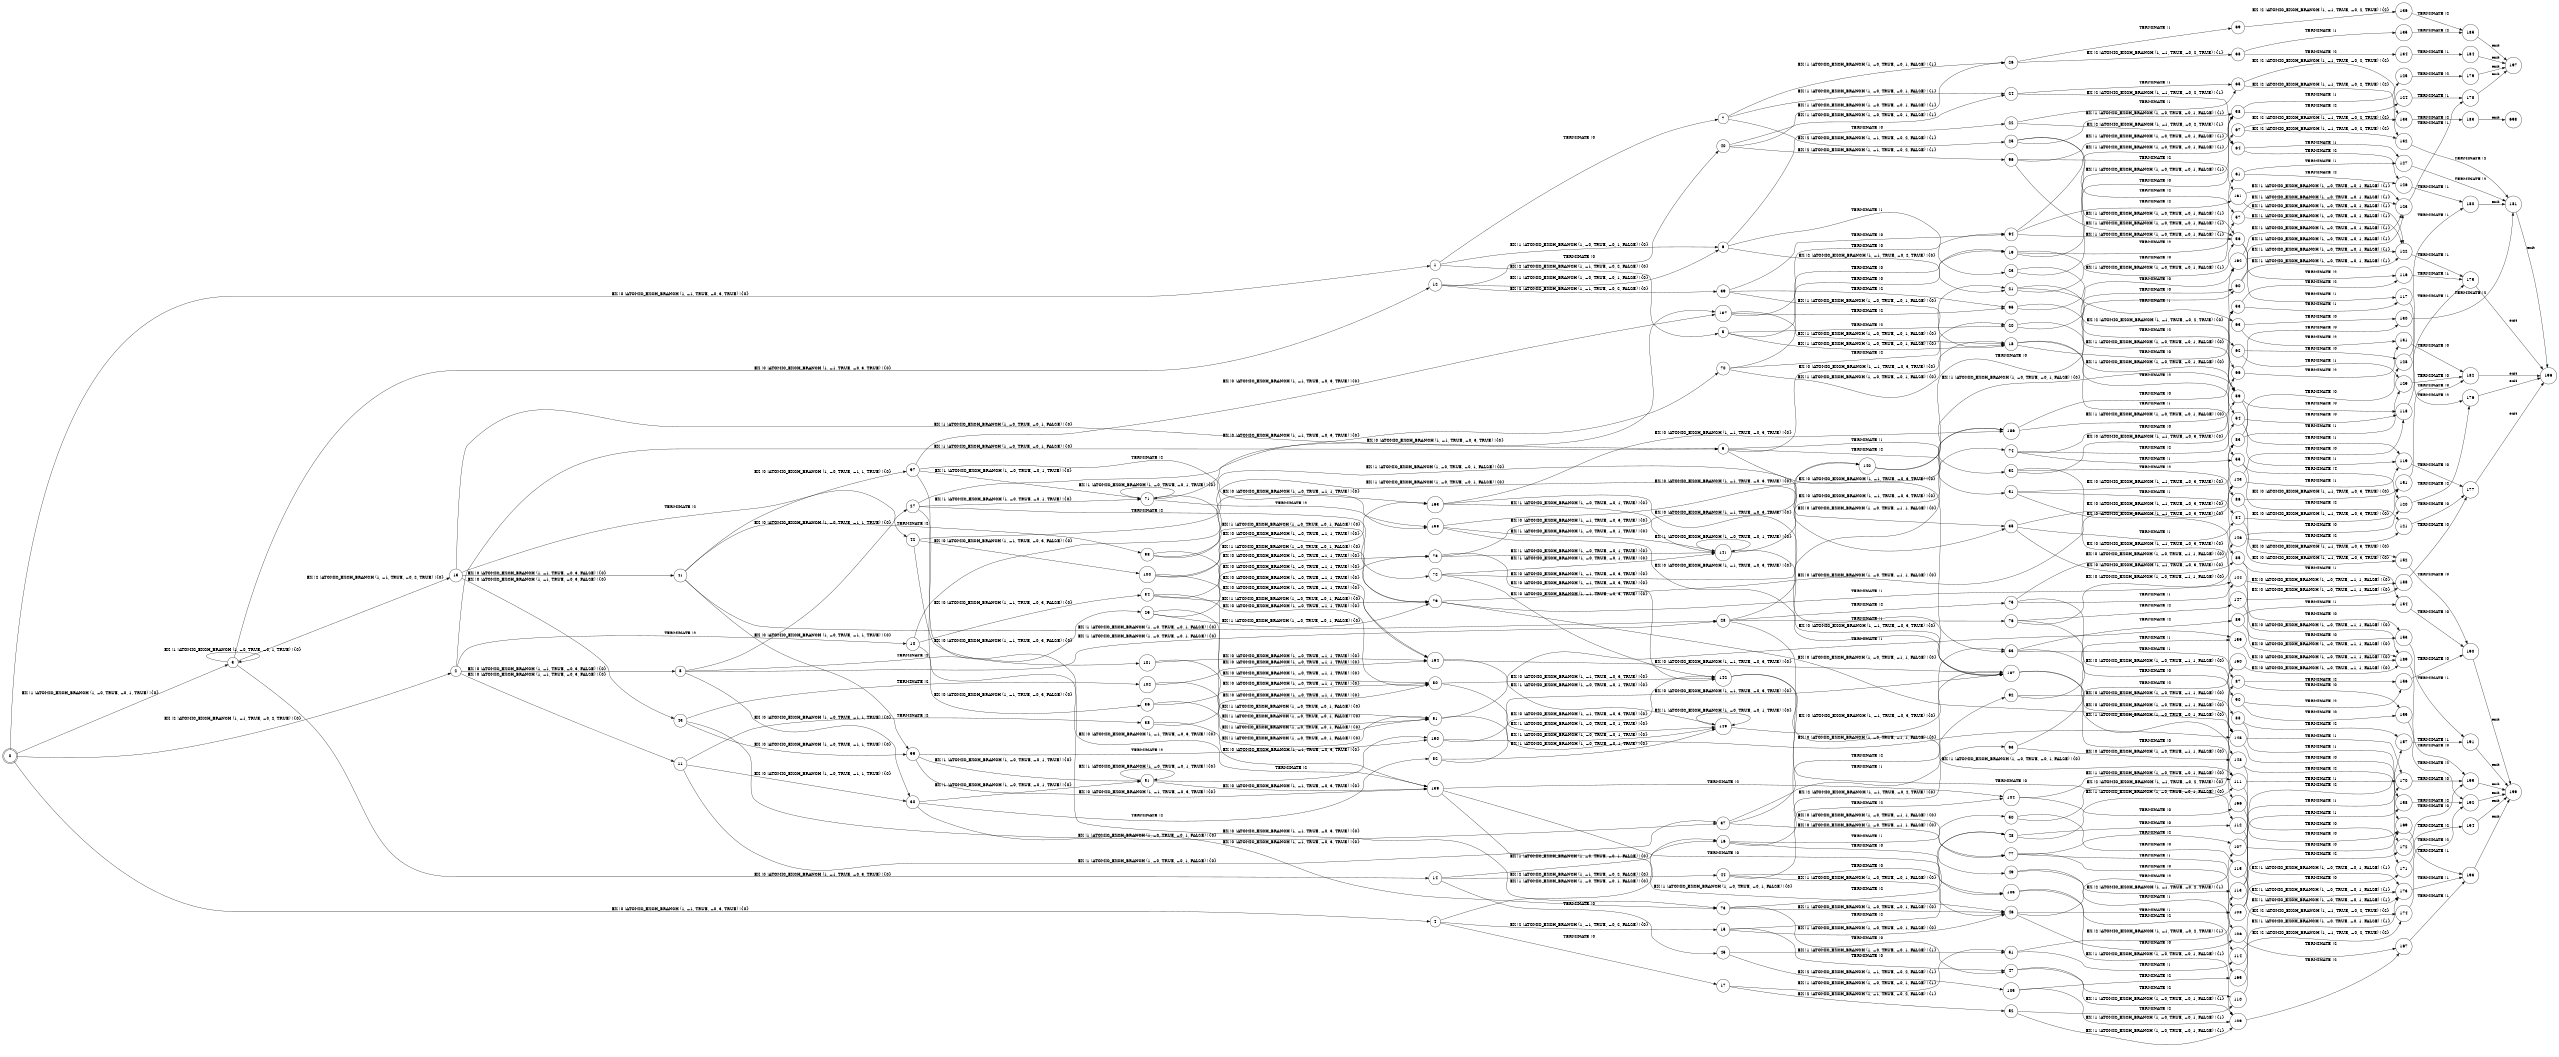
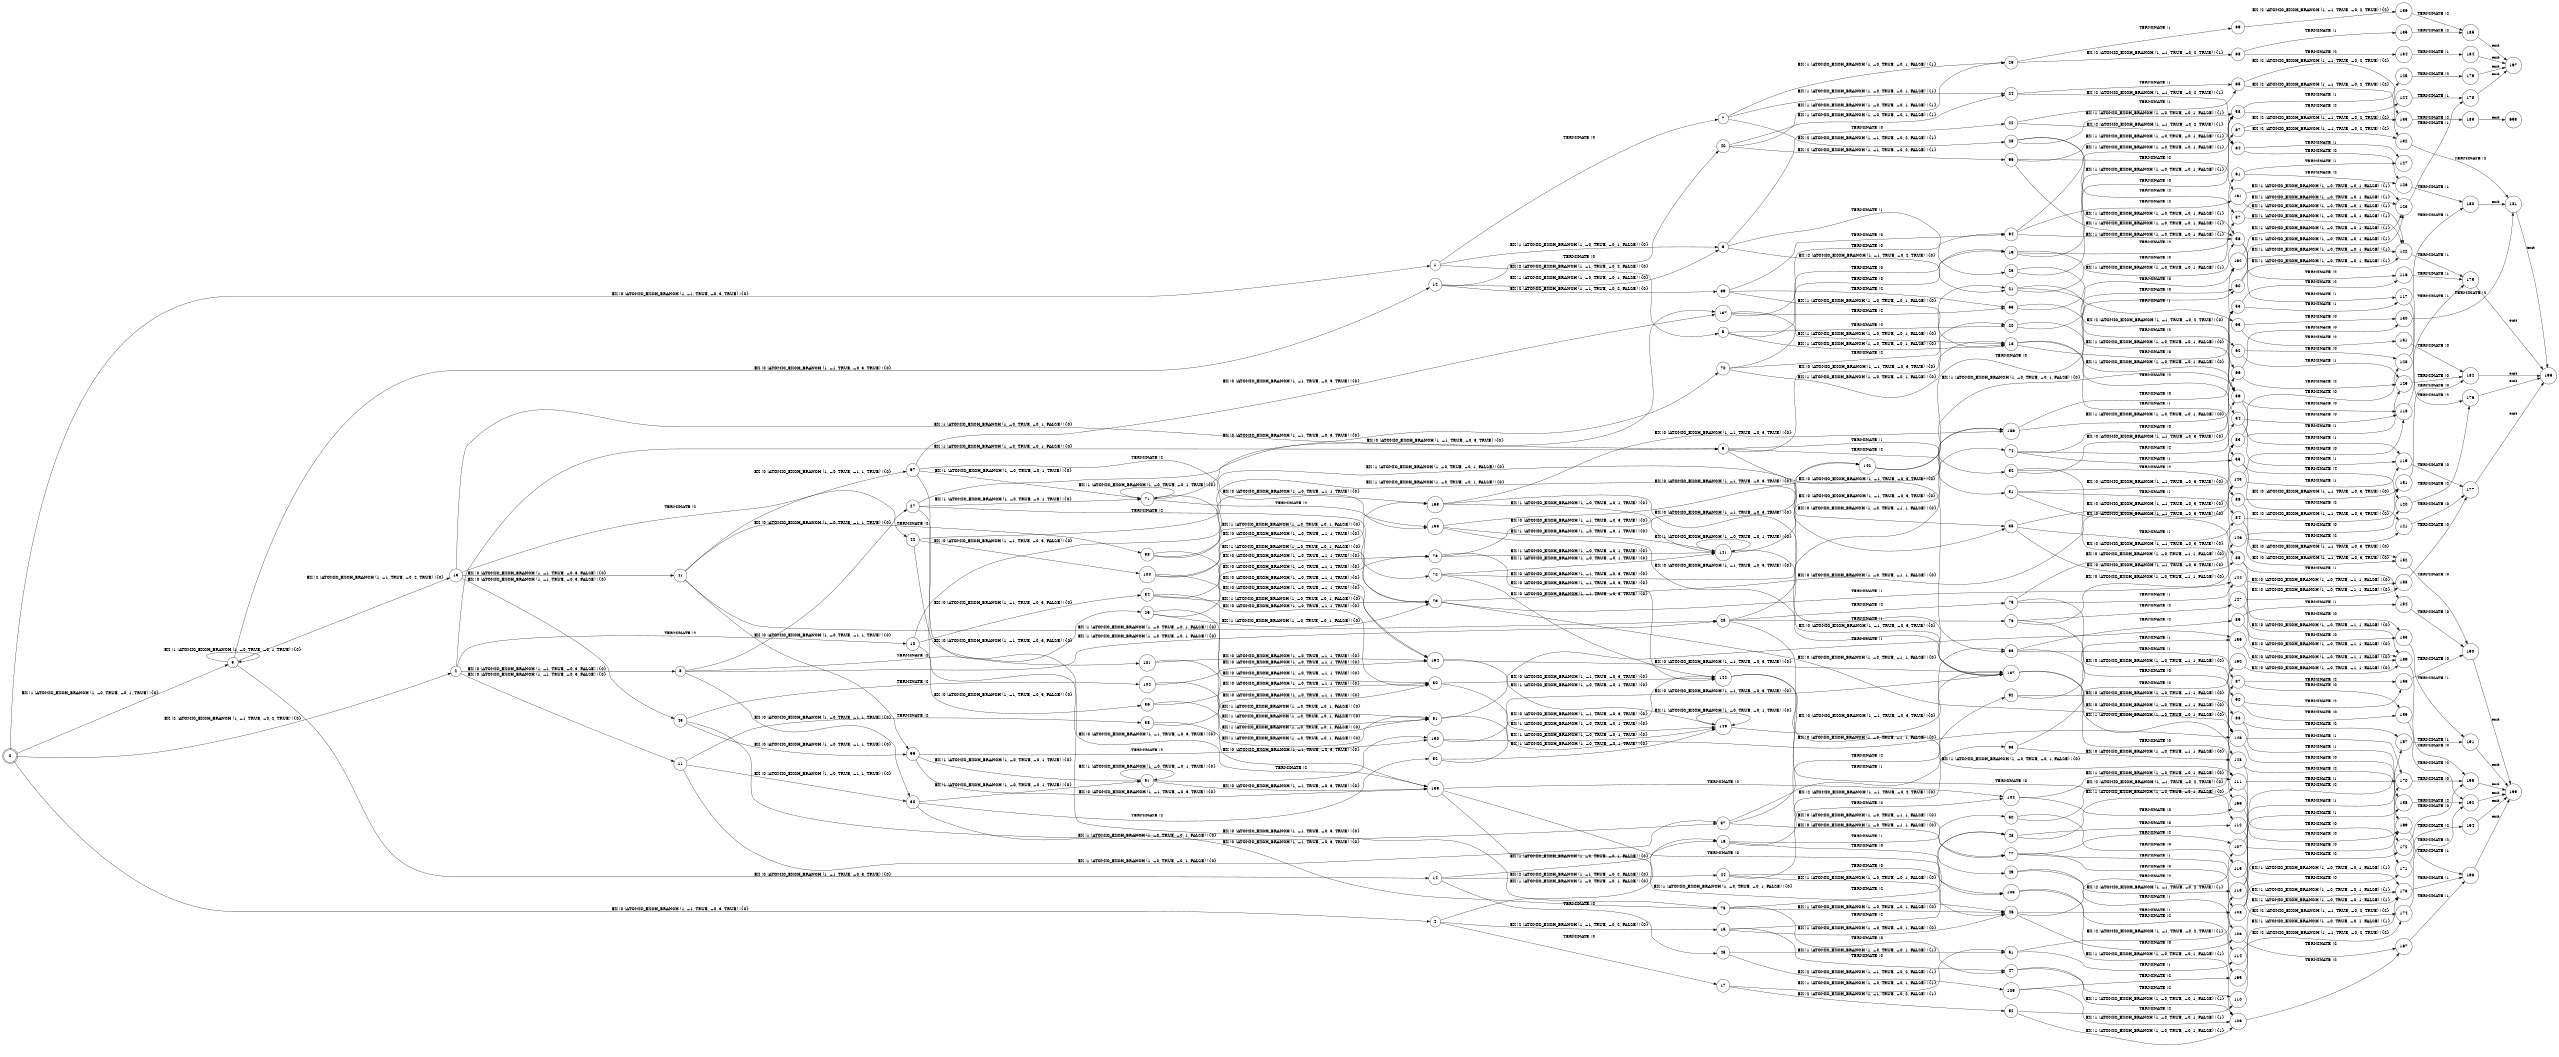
edge "127" -> "181": removed, label "TERMINATE !2"
edge "66" -> "131": now "66" -> "129"
